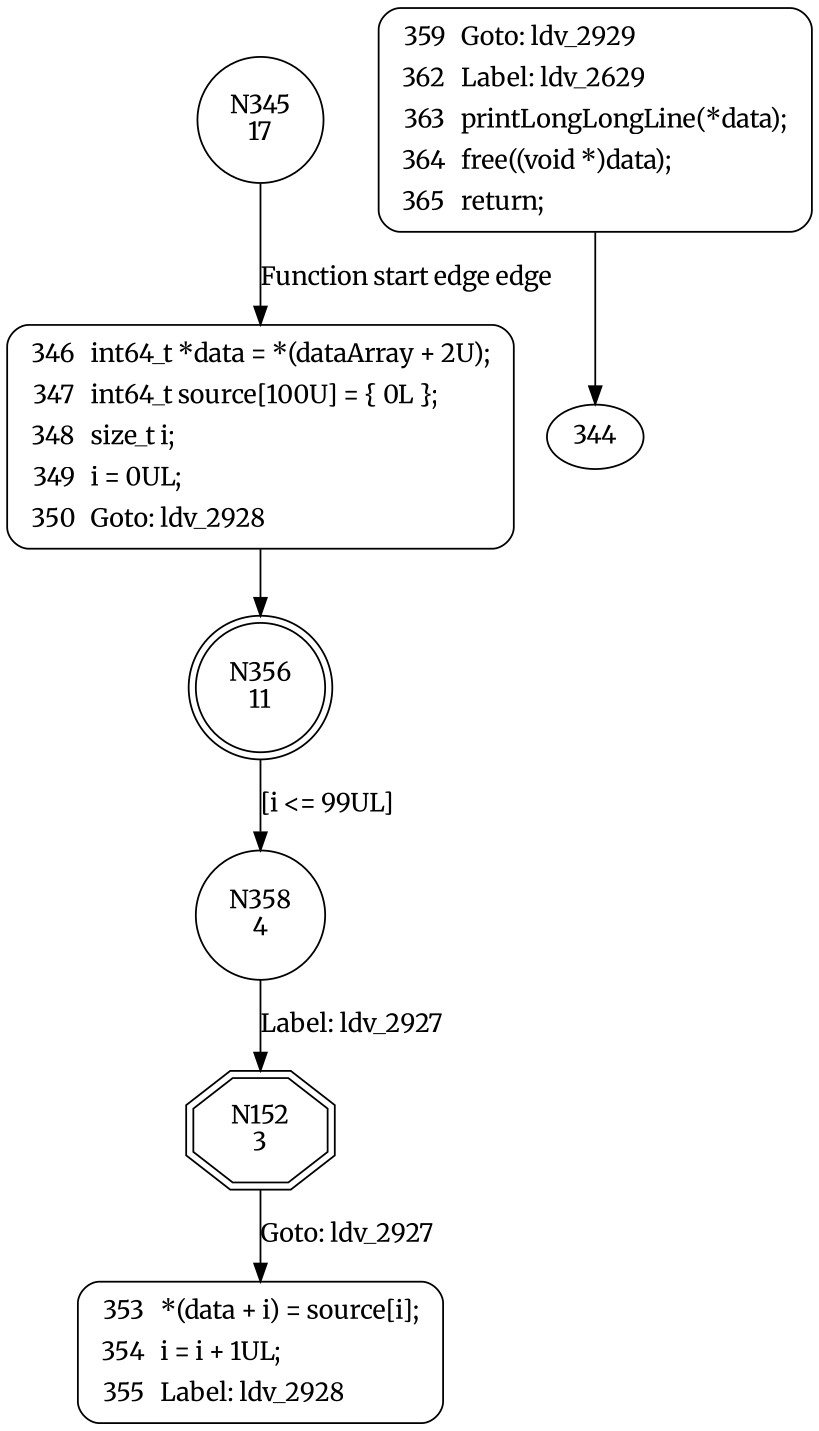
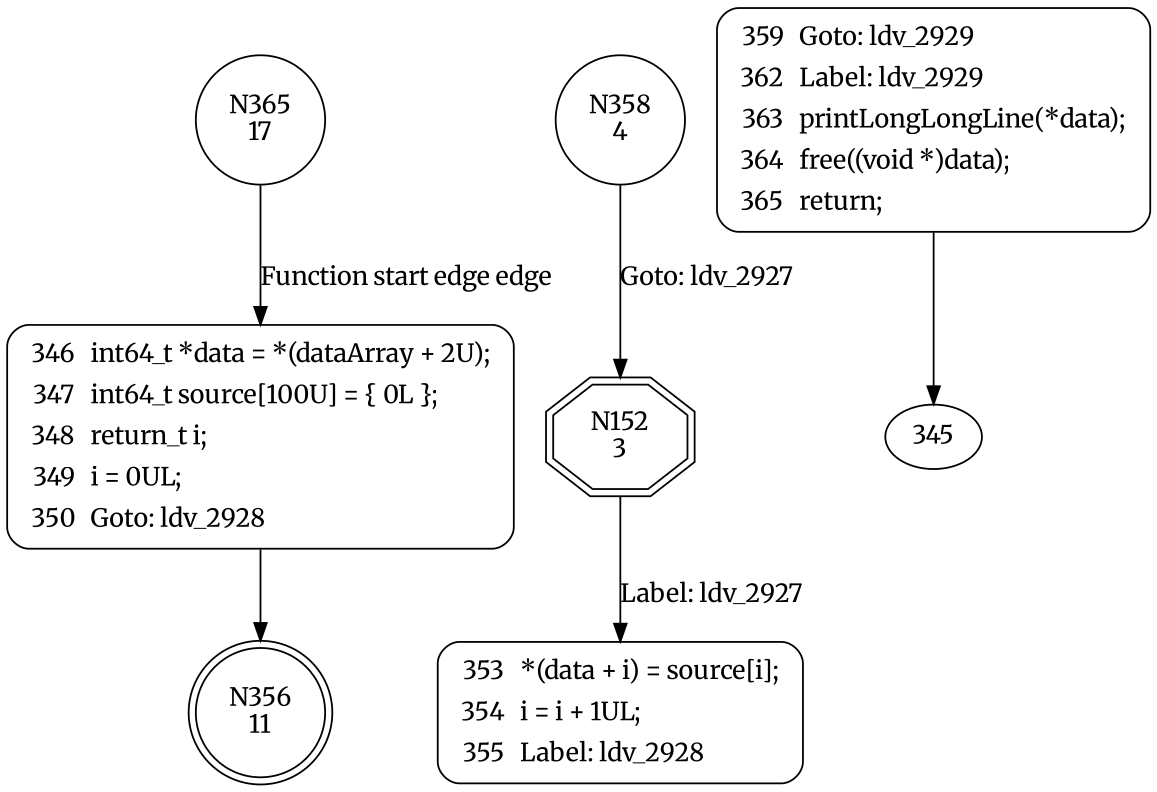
node "359": text "Label: ldv_2629" -> "Label: ldv_2929"
node "N345 17": label "N345 17" -> "N365 17"
node "346": text "size_t i;" -> "return_t i;"
node "344": label "344" -> "345"
edge "N356 11" -> "N358 4": removed, label "[i <= 99UL]"
edge "N358 4" -> "N152 3": label "Label: ldv_2927" -> "Goto: ldv_2927"
edge "N152 3" -> "353": label "Goto: ldv_2927" -> "Label: ldv_2927"
